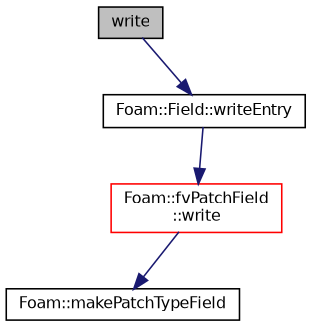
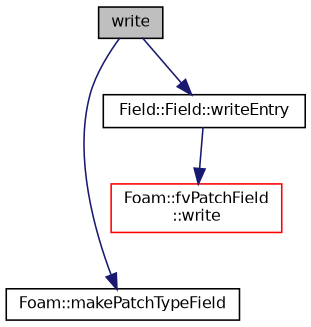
node "Foam::Field::writeEntry": label "Foam::Field::writeEntry" -> "Field::Field::writeEntry"
edge "Foam::fvPatchField ::write" -> "Foam::makePatchTypeField": now "write" -> "Foam::makePatchTypeField"
